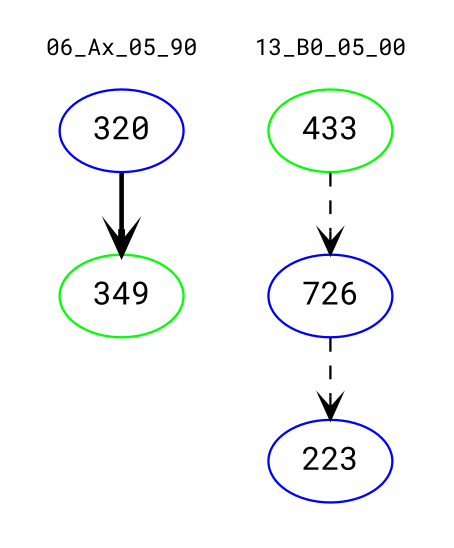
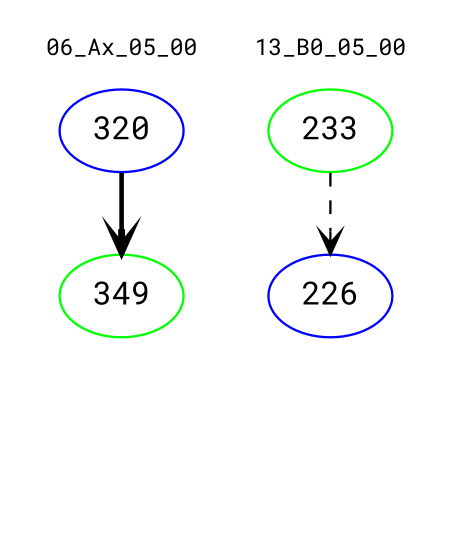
cluster "06_Ax_05_90": label "06_Ax_05_90" -> "06_Ax_05_00"
node "433": label "433" -> "233"
node "726": label "726" -> "226"
node "223": removed
